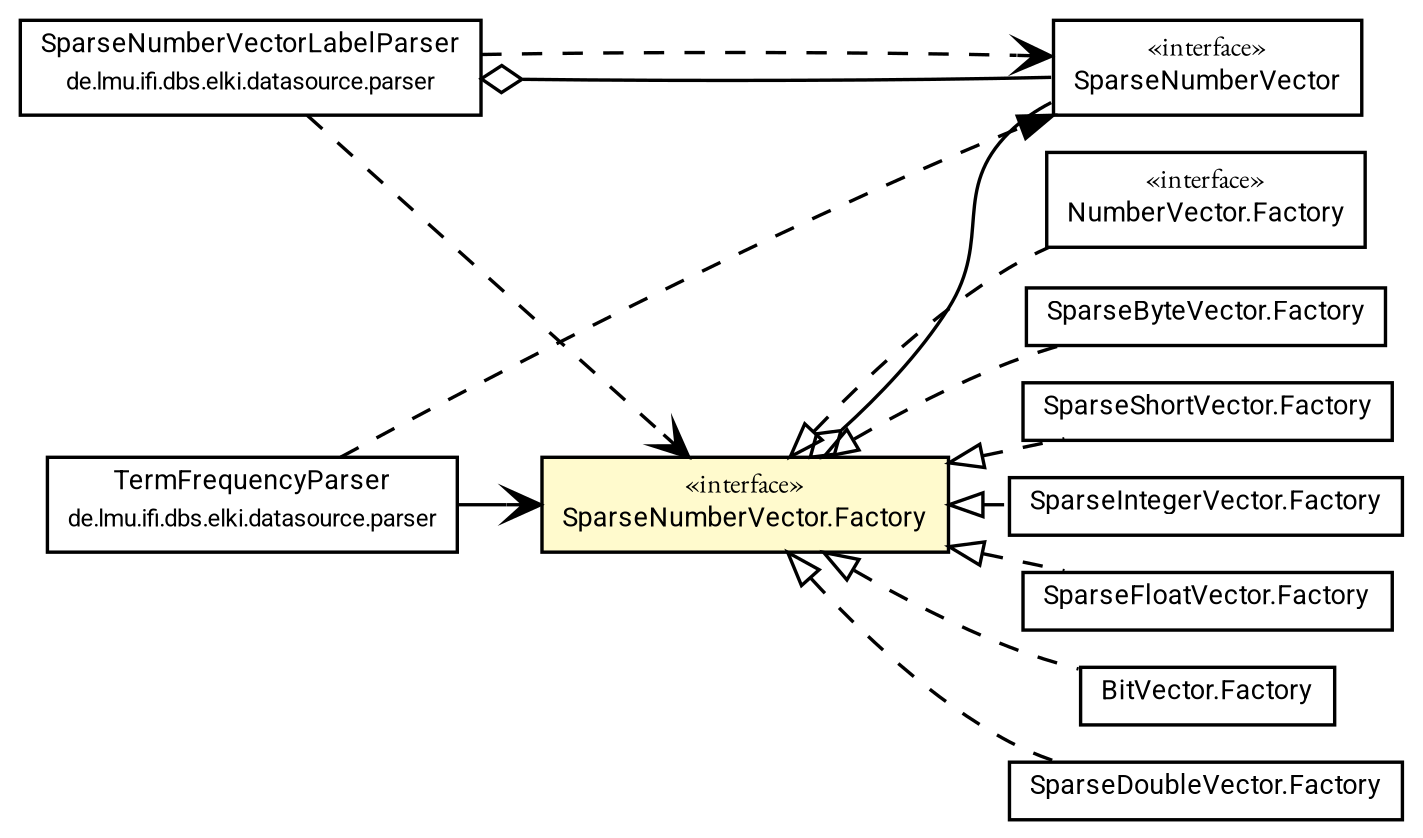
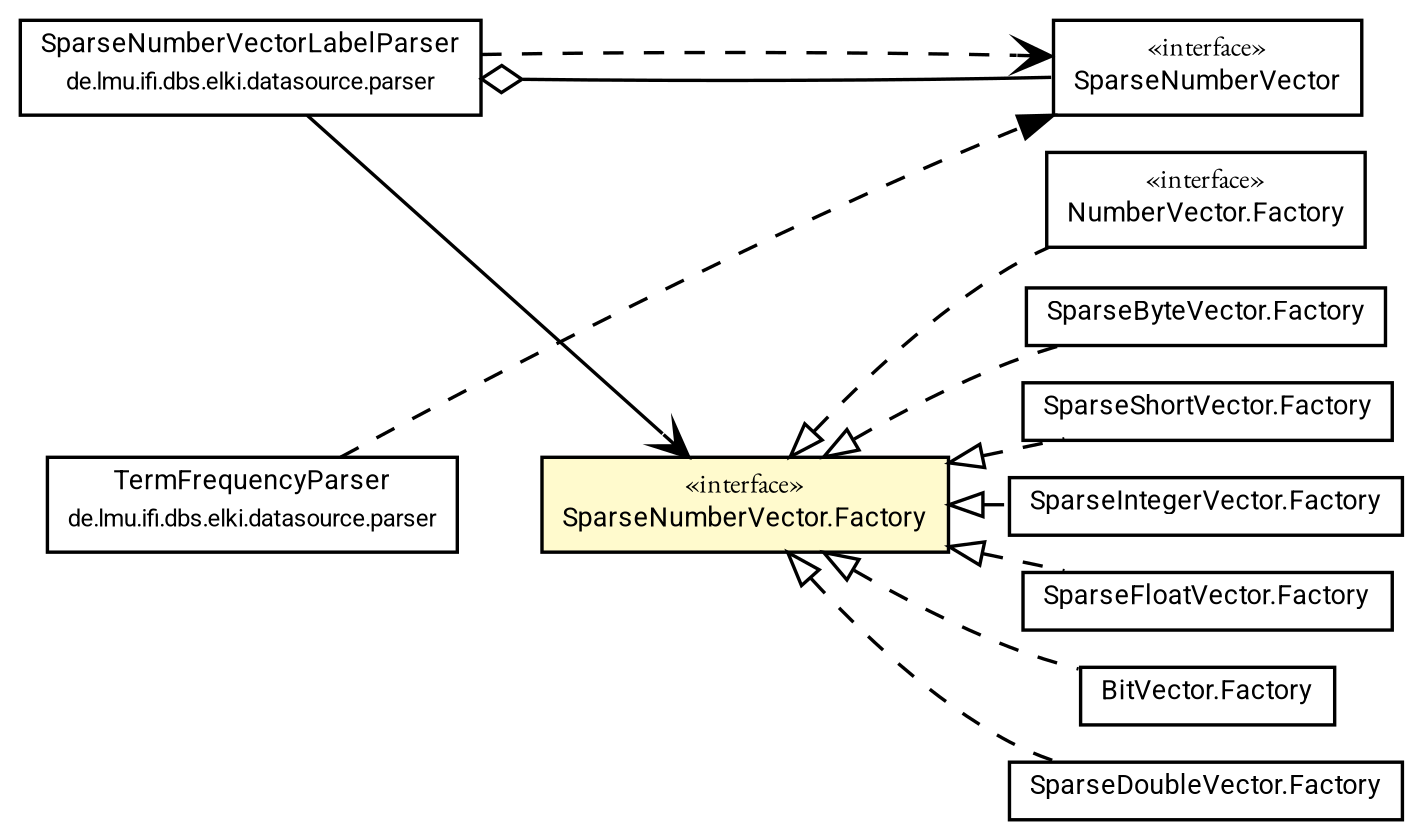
edge "SparseNumberVector" -> "SparseNumberVector.Factory": removed
edge "SparseNumberVectorLabelParser" -> "SparseNumberVector.Factory": style dashed -> solid
edge "TermFrequencyParser" -> "SparseNumberVector.Factory": removed
